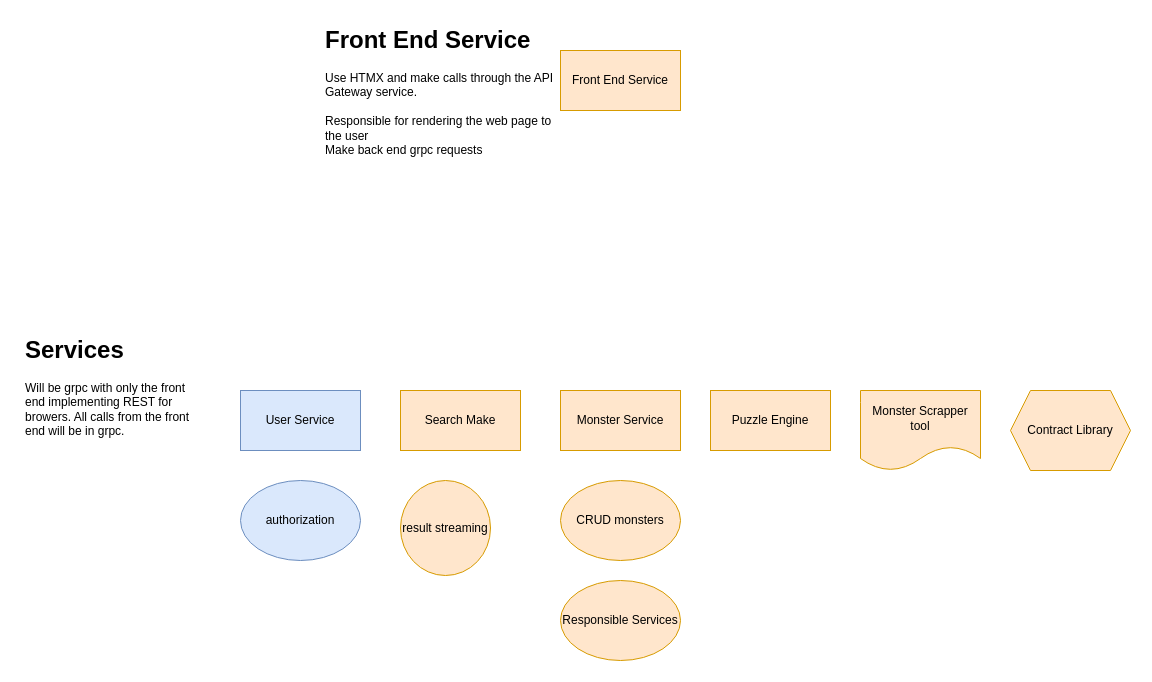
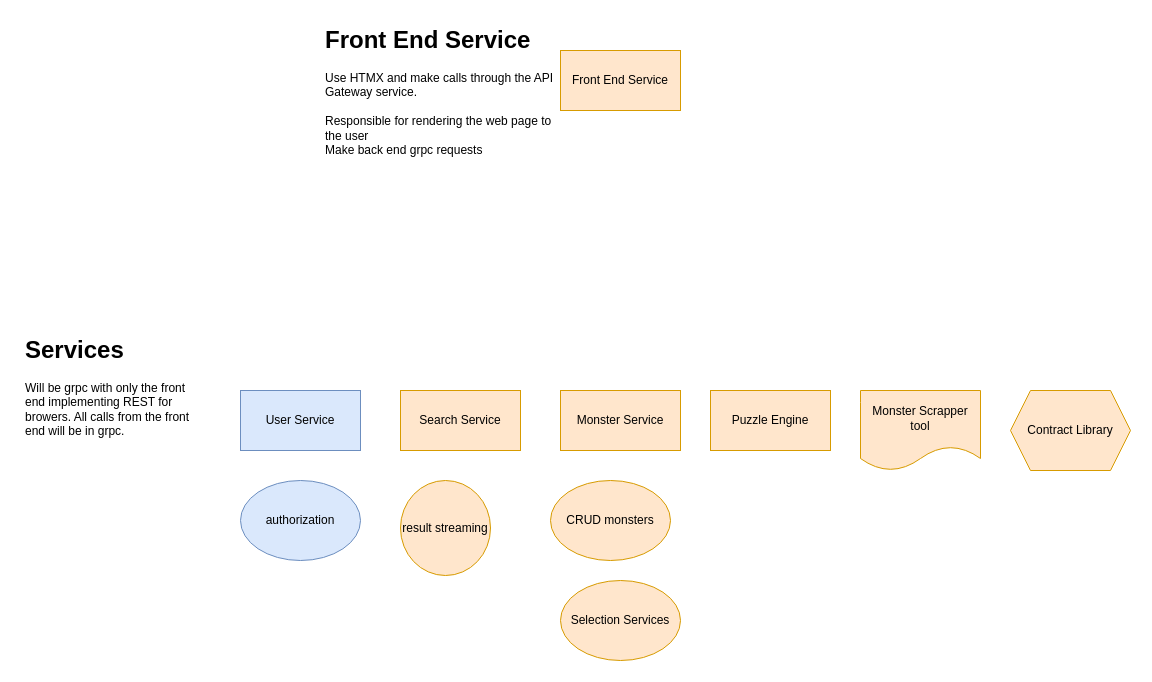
node "Search Make": label "Search Make" -> "Search Service"
node "CRUD monsters": moved (621, 521) -> (611, 521)
node "Responsible Services": label "Responsible Services" -> "Selection Services"
